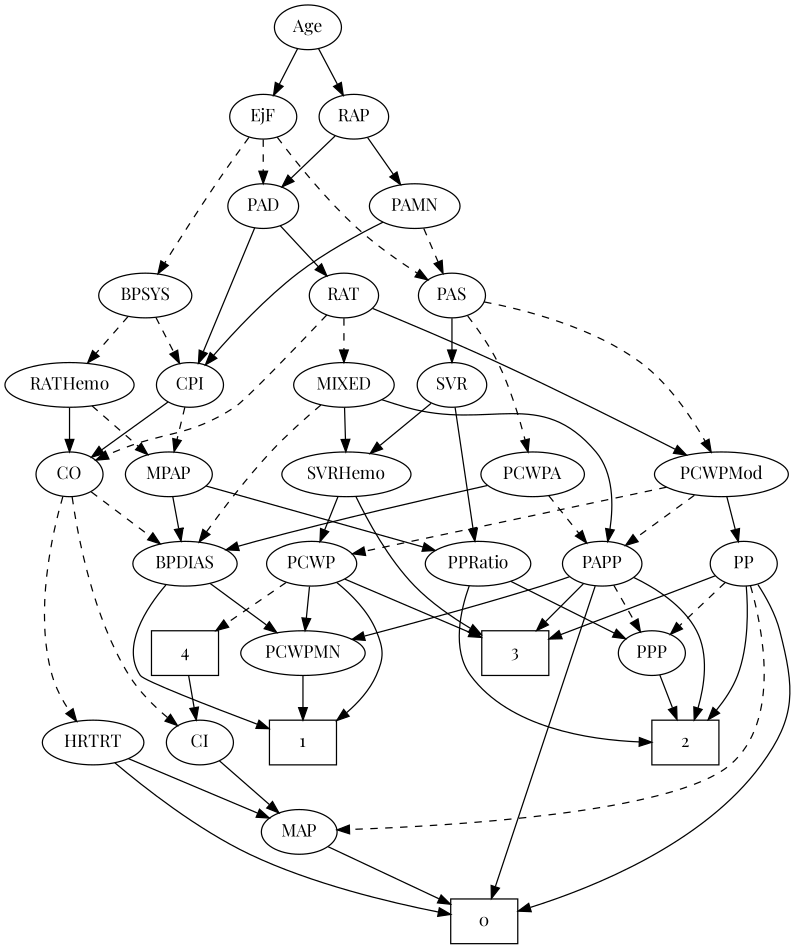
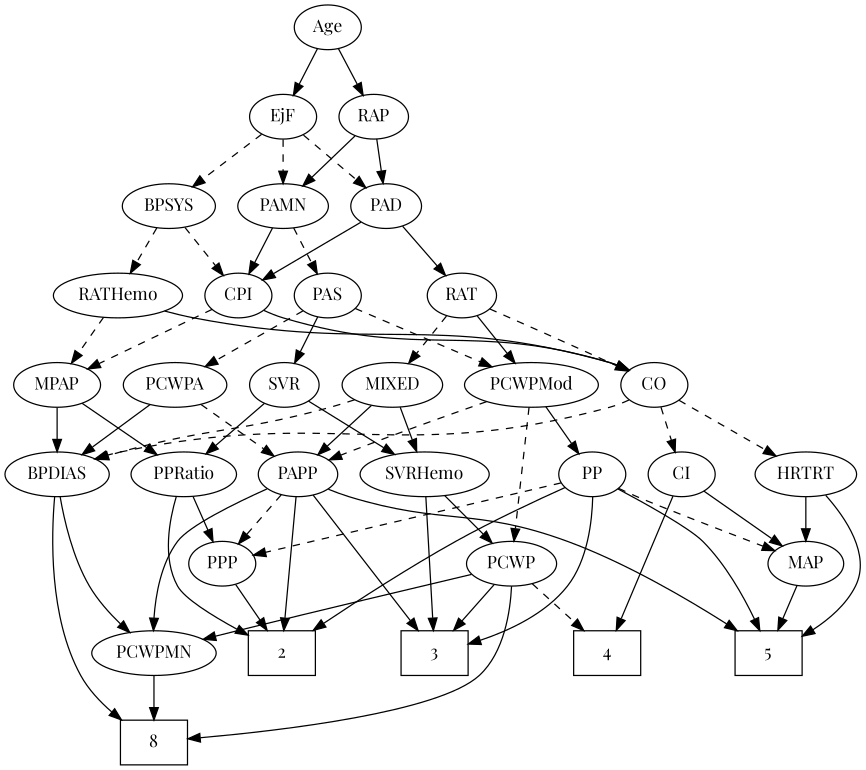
edge "EjF" -> "PAS": now "EjF" -> "PAMN"
edge "4" -> "CI": reversed
node "1": label "1" -> "8"
node "0": label "0" -> "5"
